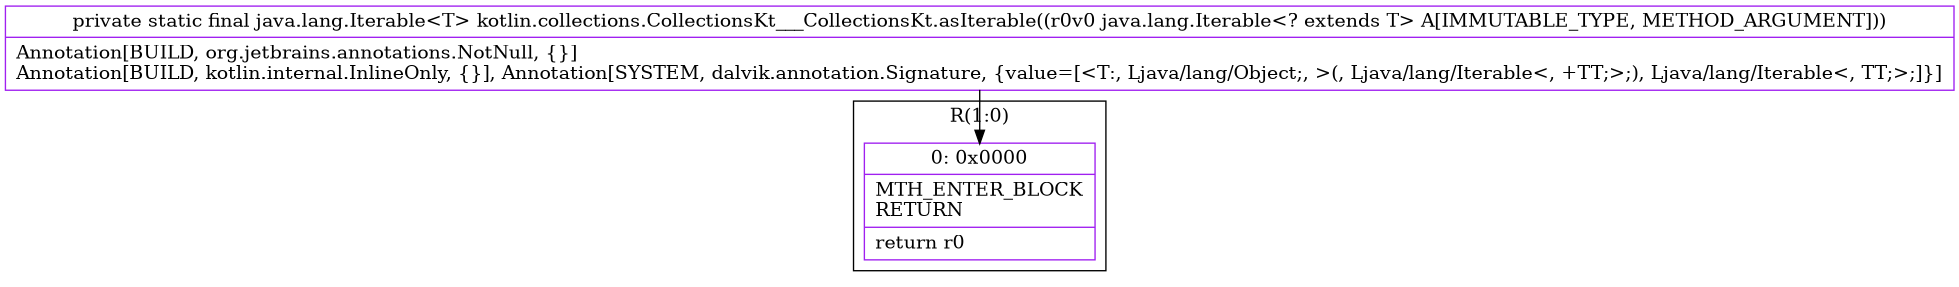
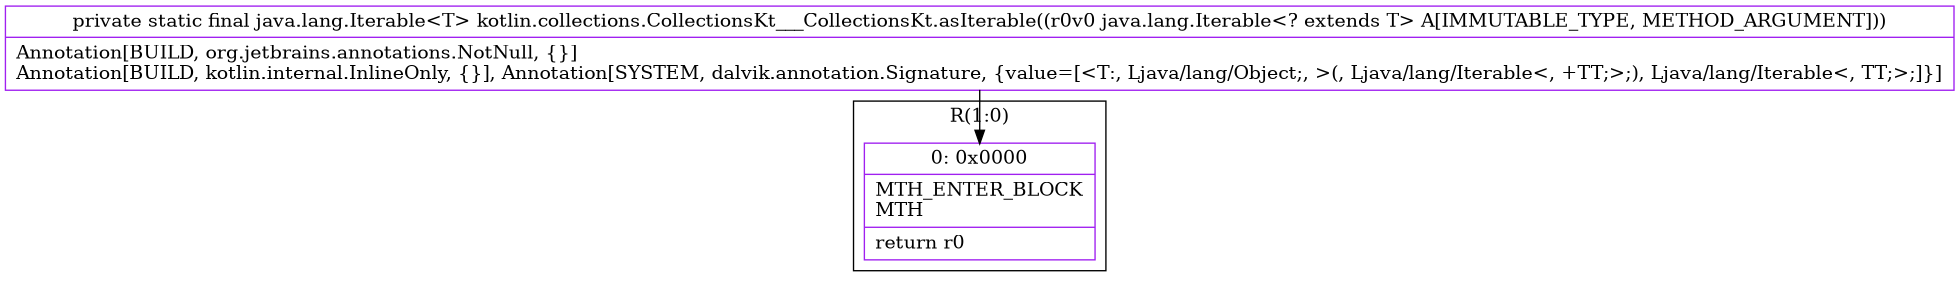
node "0: 0x0000": text "RETURN" -> "MTH"
